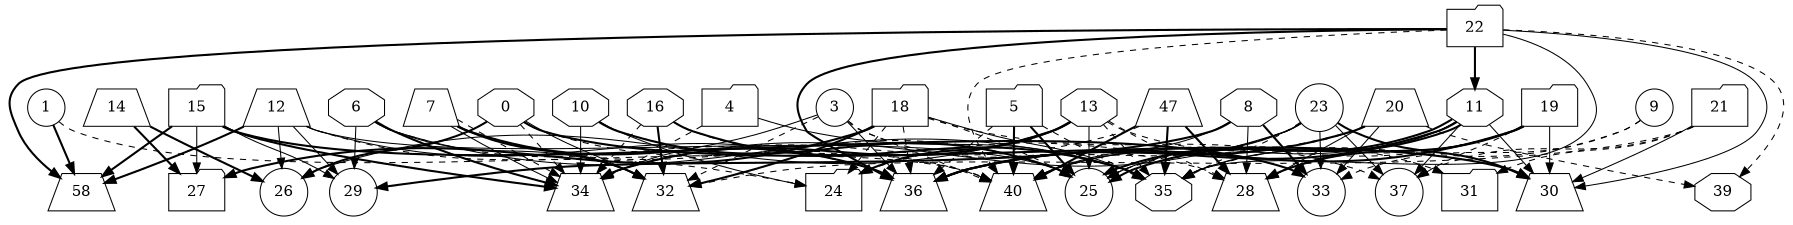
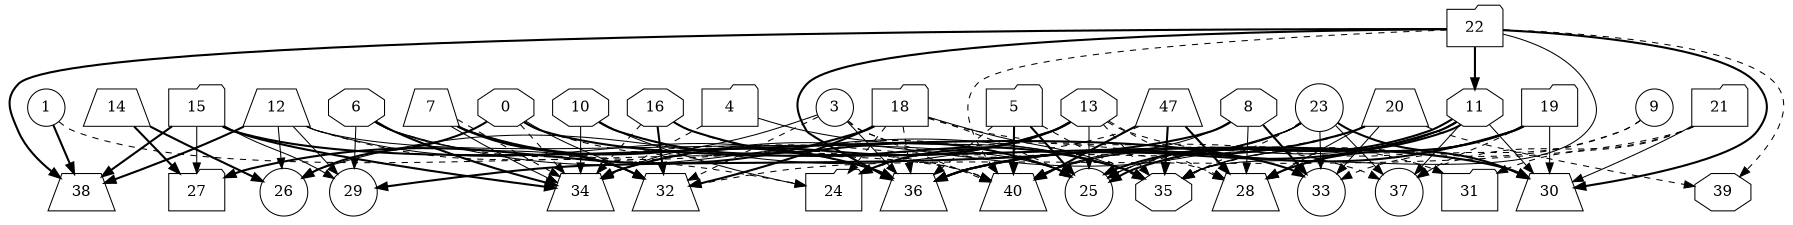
edge "22" -> "30": style solid -> bold
node "58": label "58" -> "38"
